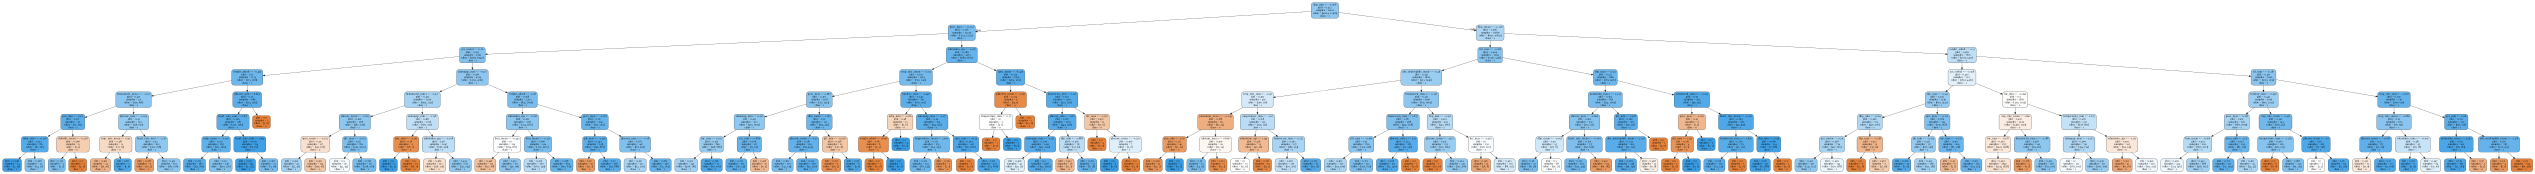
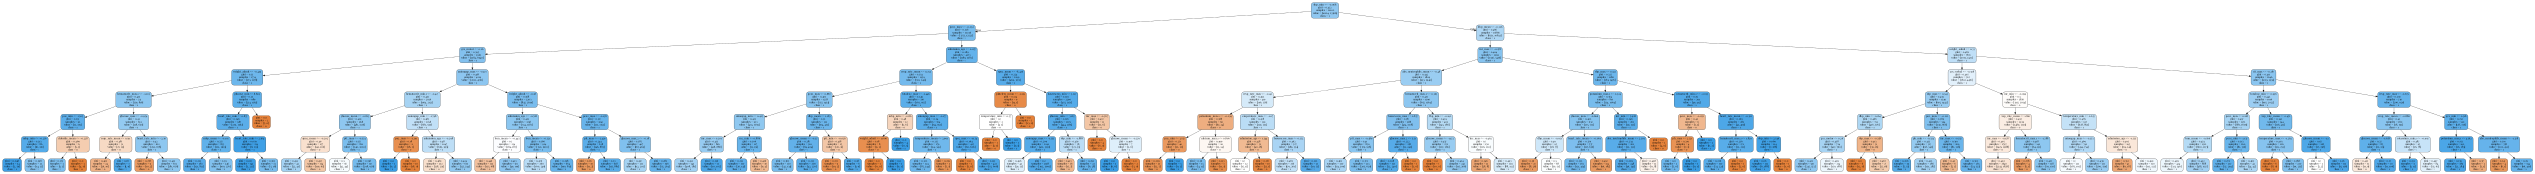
node "gini = 0.36 samples = 27 value = [8, 26] class = 1": fillcolor #76bbed -> #ea9a61
node "gini = 0.0 samples = 3 value = [7, 0] class = 0": fillcolor #e58139 -> #6bb6ec
node "gini = 0.29 samples = 354 value = [96, 450] class = 1": fillcolor #e58139 -> #63b2eb
